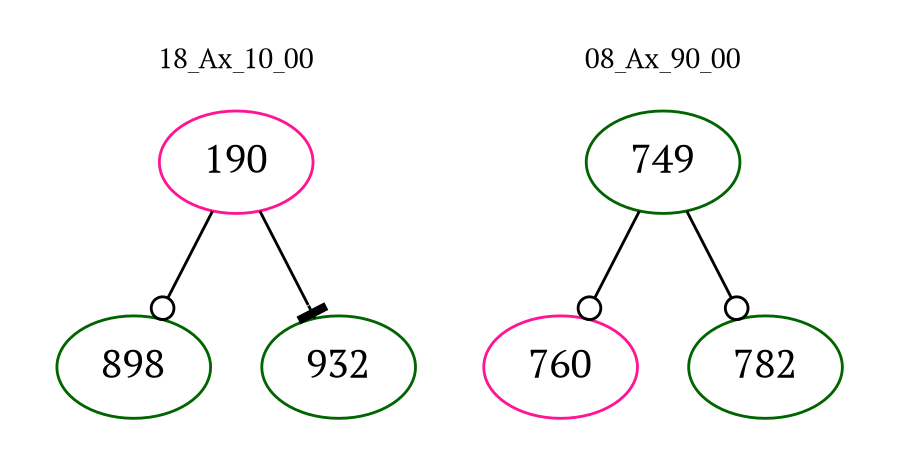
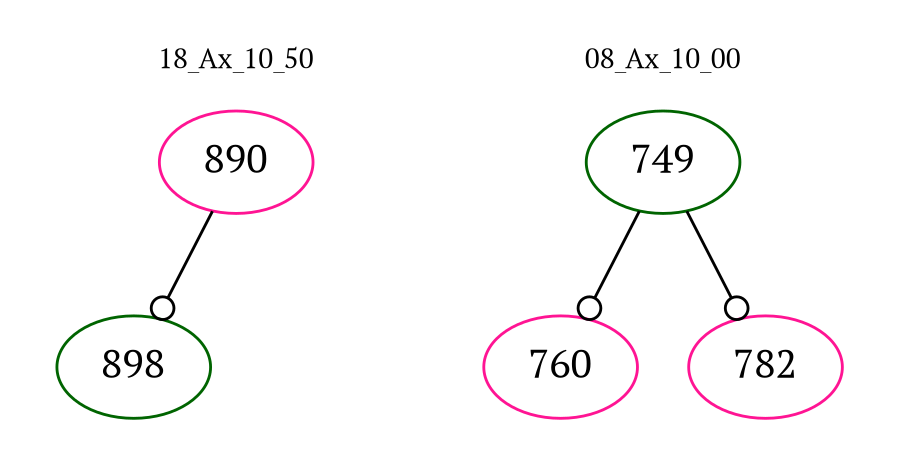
cluster "18_Ax_10_00": label "18_Ax_10_00" -> "18_Ax_10_50"
cluster "08_Ax_90_00": label "08_Ax_90_00" -> "08_Ax_10_00"
node "190": label "190" -> "890"
node "932": removed
node "782": color darkgreen -> deeppink
